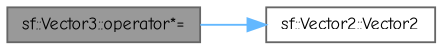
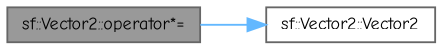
node "sf::Vector3::operator*=": label "sf::Vector3::operator*=" -> "sf::Vector2::operator*="
